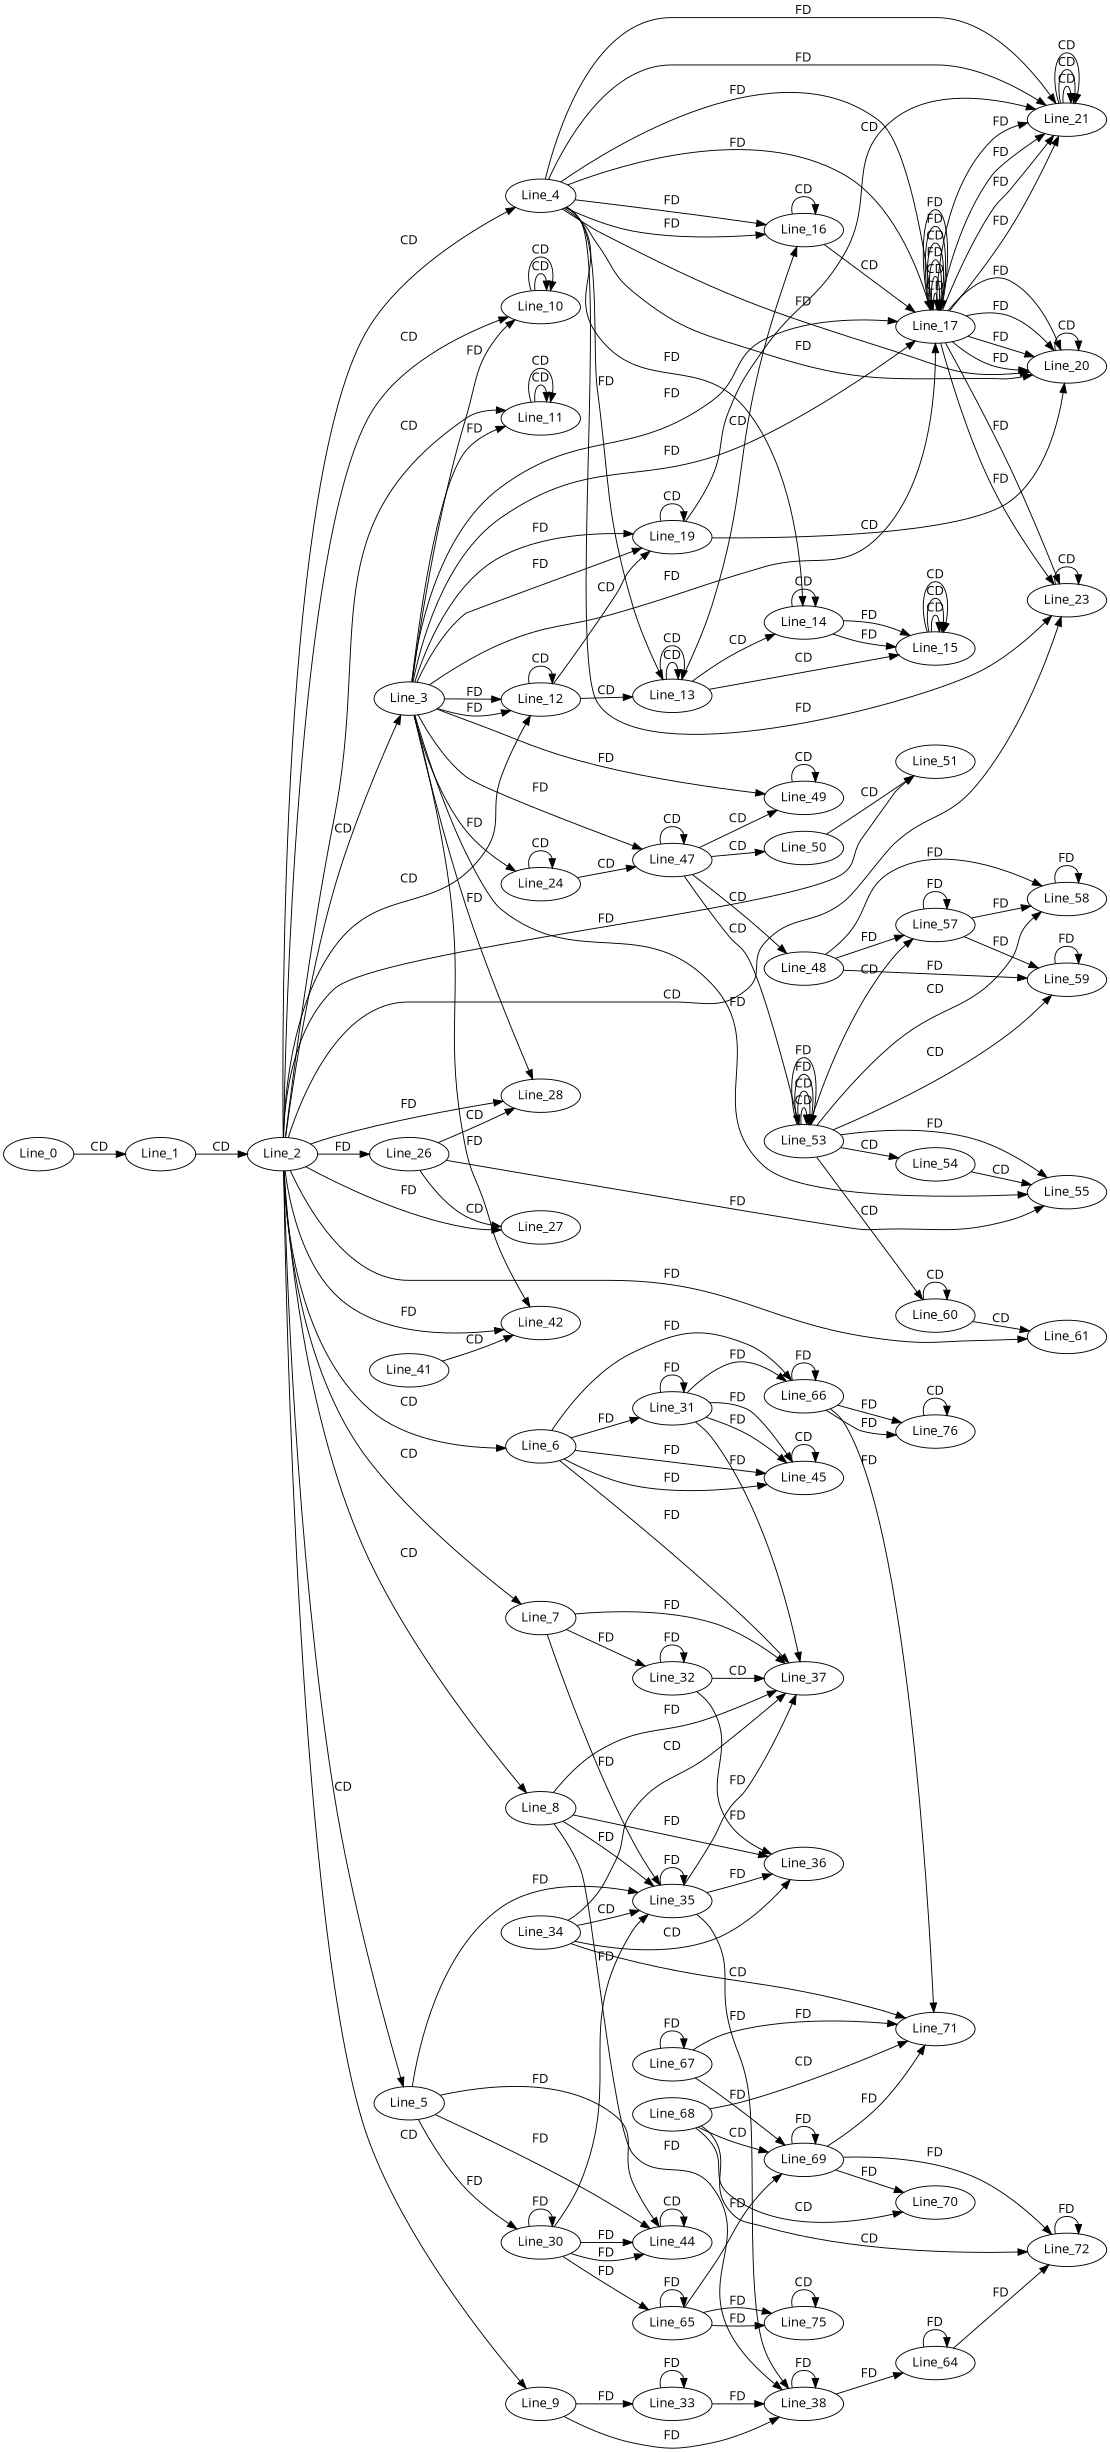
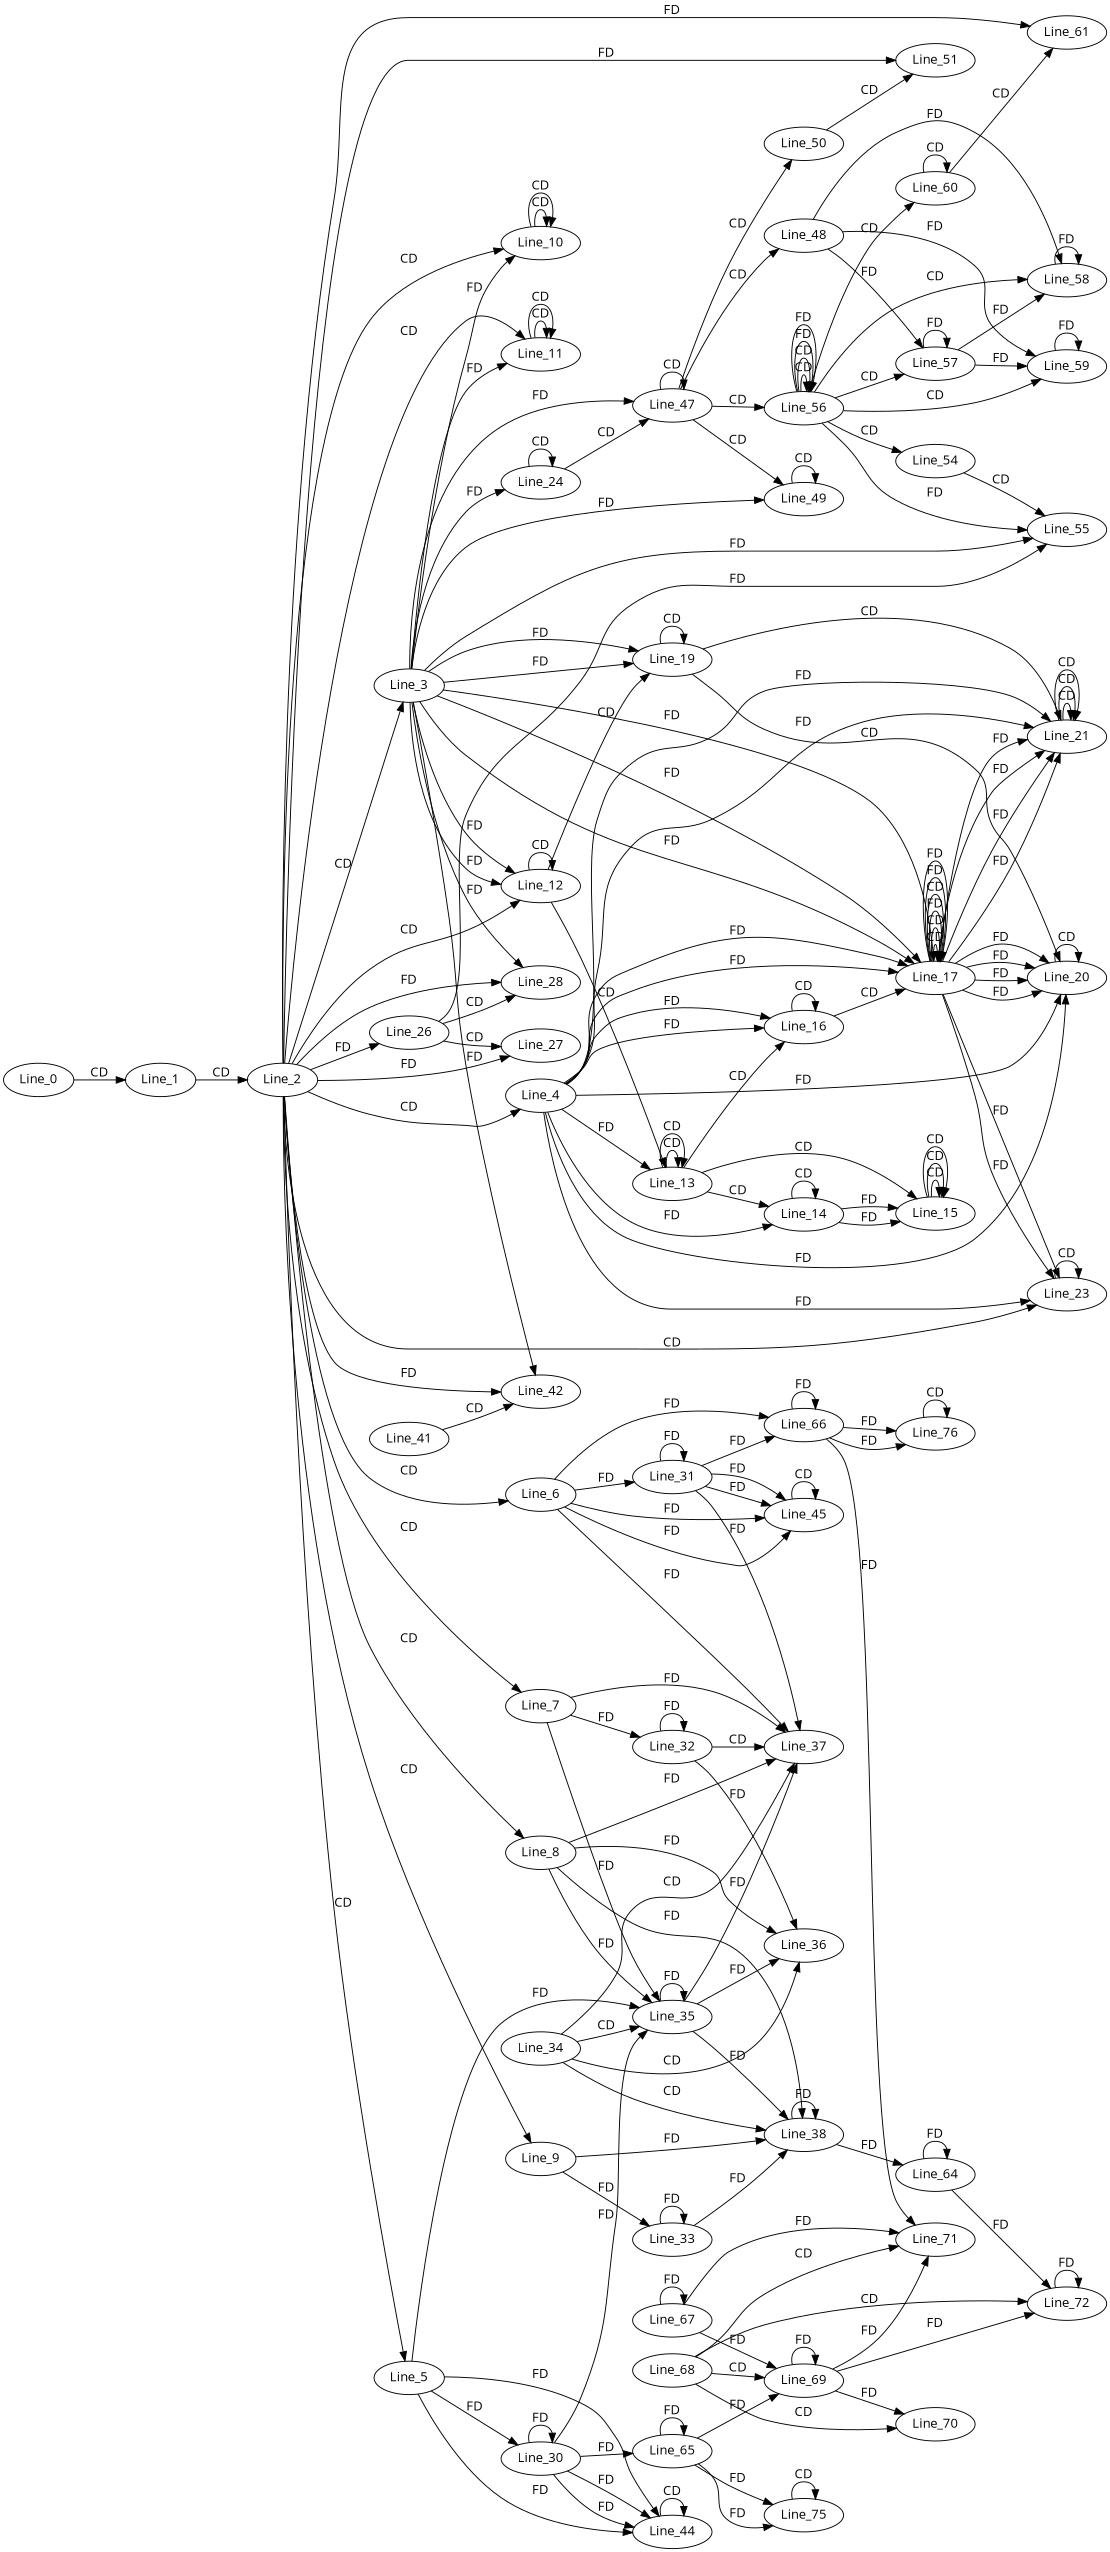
node "Line_53": label "Line_53" -> "Line_56"
edge "Line_34" -> "Line_71": now "Line_34" -> "Line_38"
